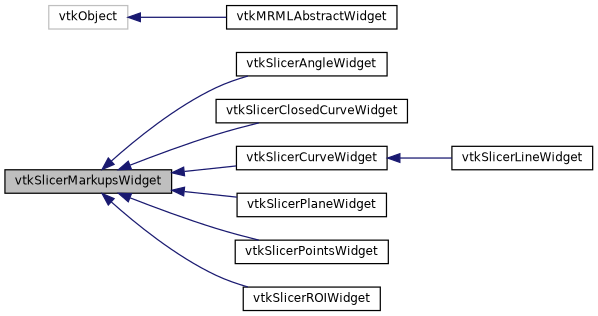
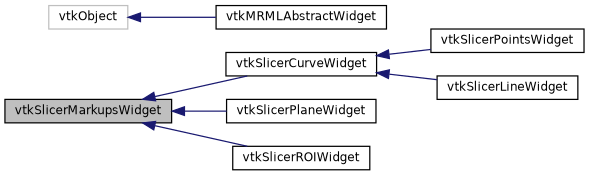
node "vtkSlicerAngleWidget": removed
node "vtkSlicerClosedCurveWidget": removed
edge "vtkSlicerPointsWidget" -> "vtkSlicerMarkupsWidget": now "vtkSlicerPointsWidget" -> "vtkSlicerCurveWidget"
